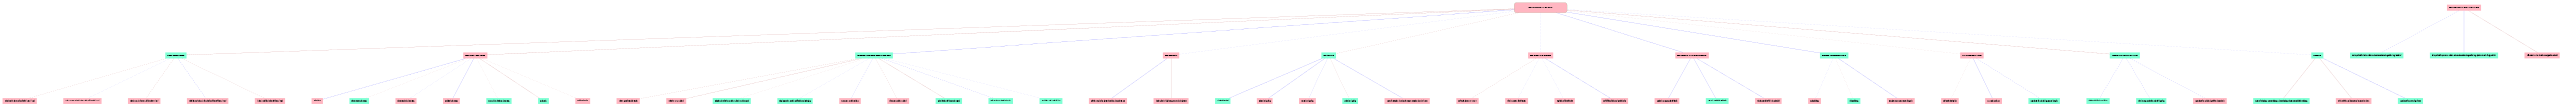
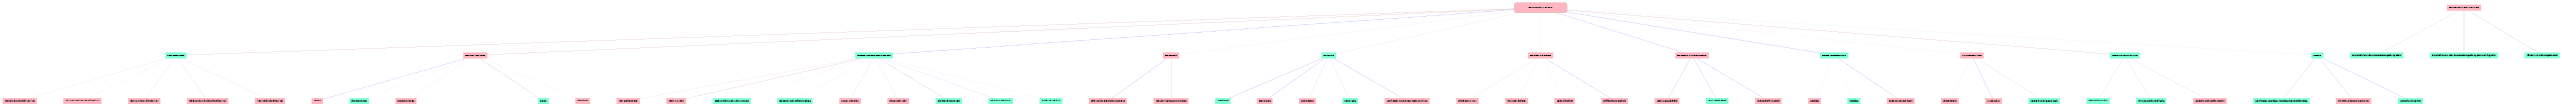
node "Differences in size, structure, and genetic material": fillcolor lightpink -> aquamarine
node "Confocal microscopy": removed
node "Transmission electron microscopy": removed
node "Paracrine signaling": label "Paracrine signaling" -> "Paracrine chaperone"
